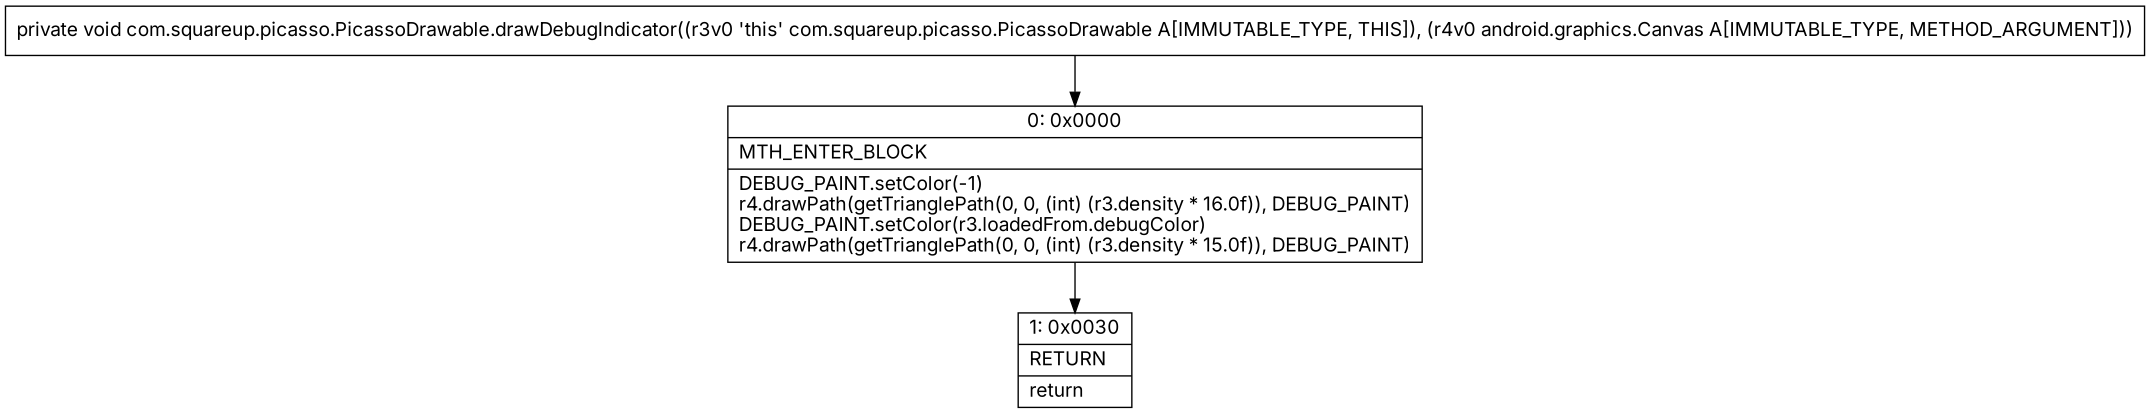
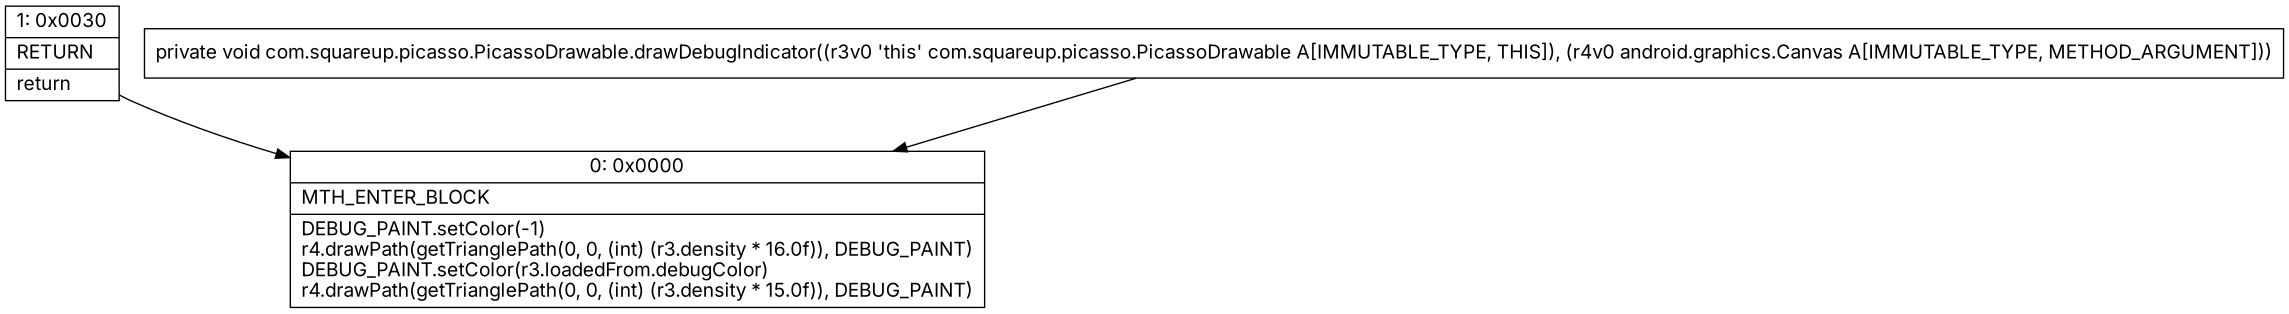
edge "0: 0x0000" -> "1: 0x0030": reversed
